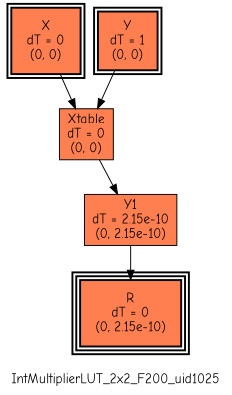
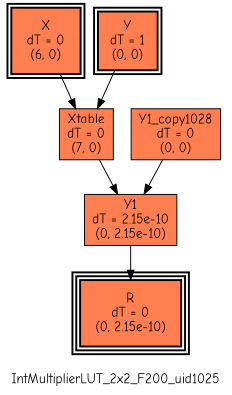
node "X dT = 0 (0, 0)": label "X dT = 0 (0, 0)" -> "X dT = 0 (6, 0)"
node "Xtable dT = 0 (0, 0)": label "Xtable dT = 0 (0, 0)" -> "Xtable dT = 0 (7, 0)"
node "Y1_copy1028 dT = 0 (0, 0)": added
